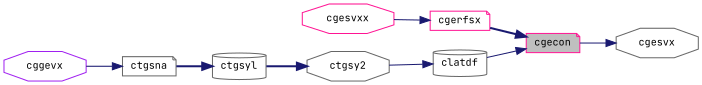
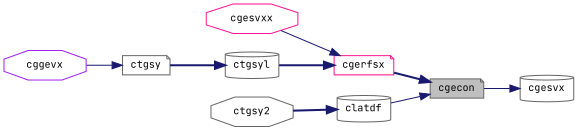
node "cgecon": color deeppink -> gray40
node "cgesvx": shape octagon -> cylinder
edge "ctgsy2" -> "clatdf": style solid -> bold
node "ctgsna": label "ctgsna" -> "ctgsy"
edge "ctgsyl" -> "ctgsy2": now "ctgsyl" -> "cgerfsx"
